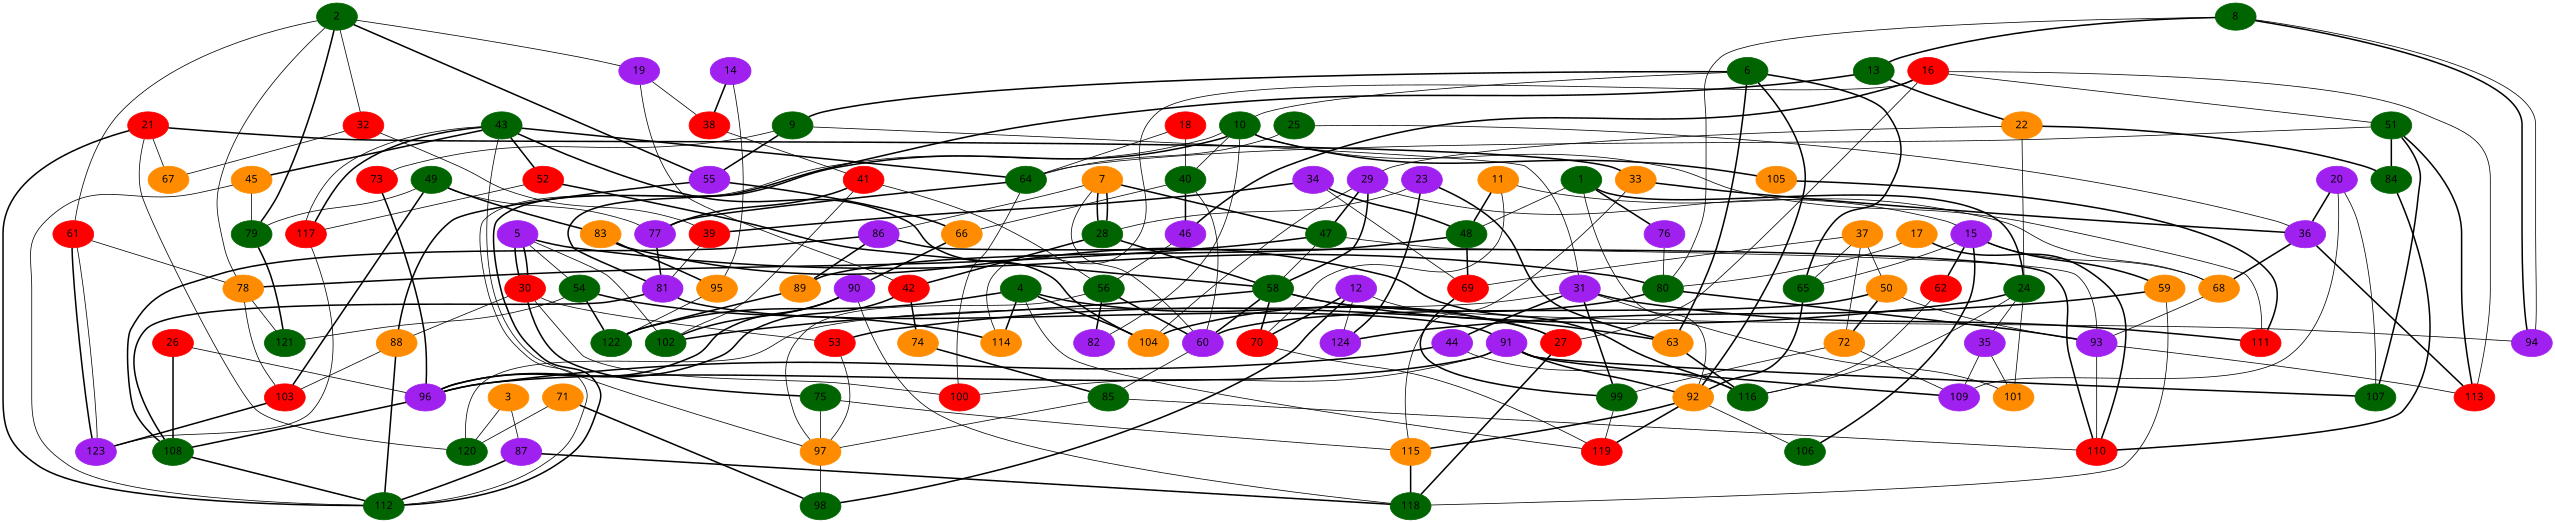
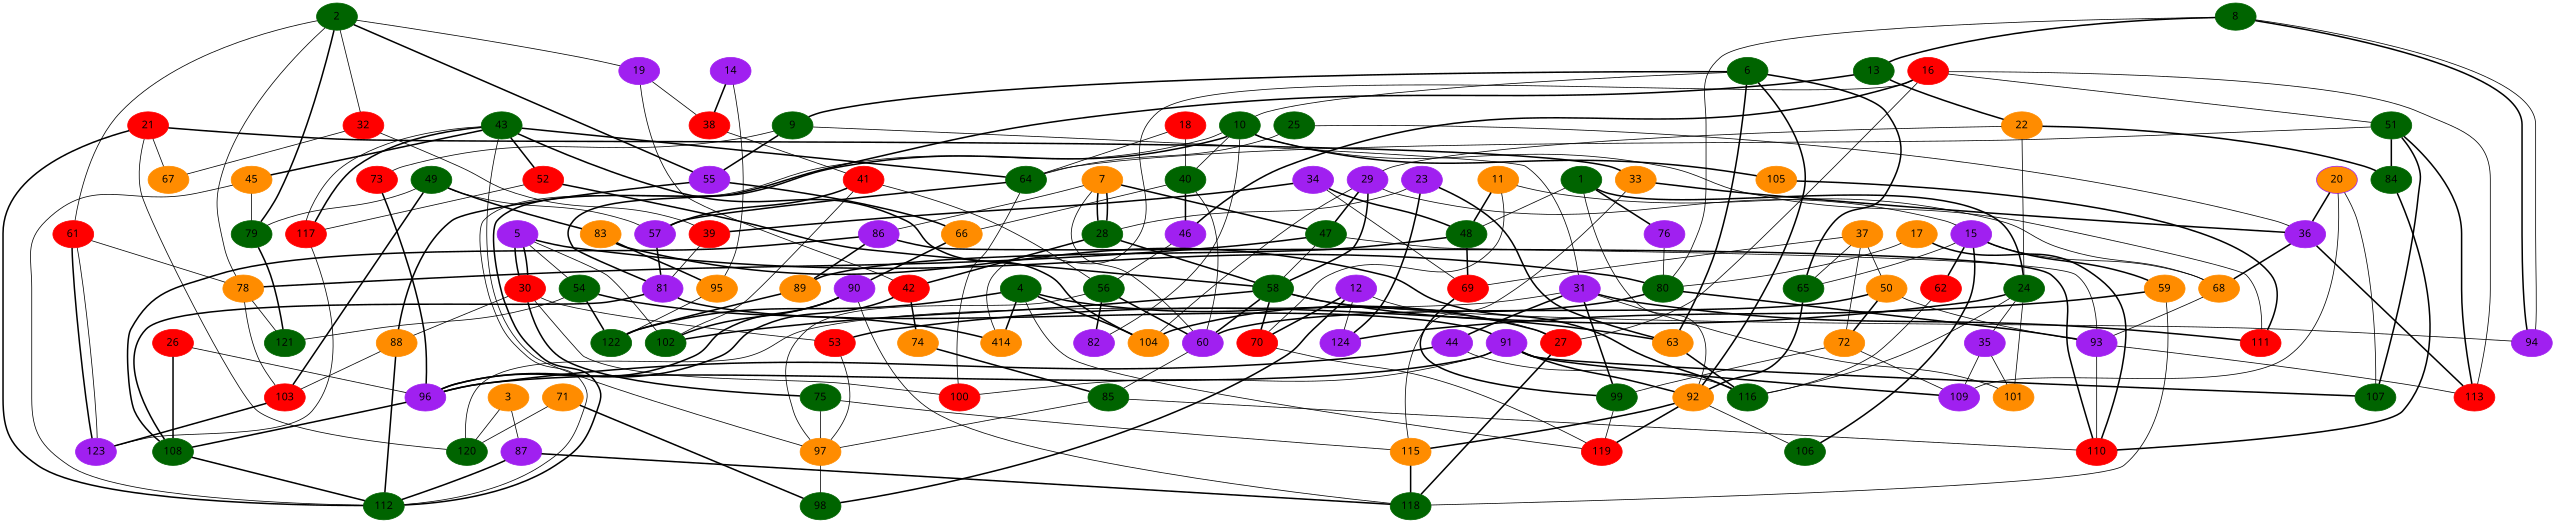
node "20": fillcolor purple -> darkorange
node "77": label "77" -> "57"
node "114": label "114" -> "414"
